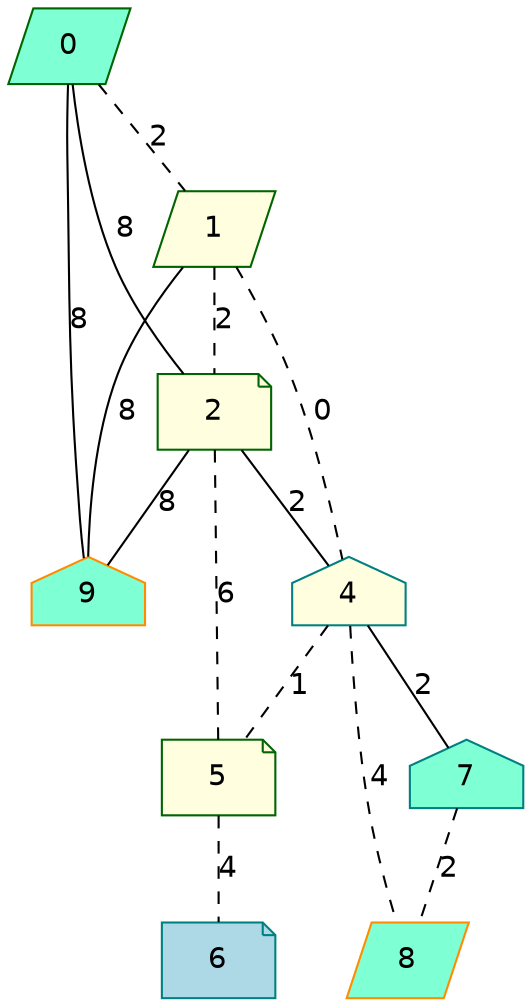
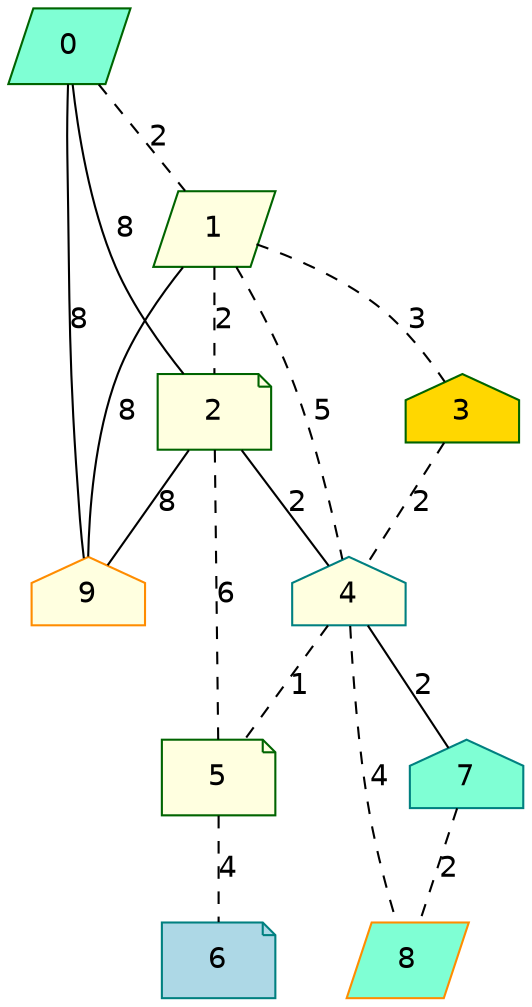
edge "1" -- "4": label "0" -> "5"
node "3": added
node "9": fillcolor aquamarine -> lightyellow
